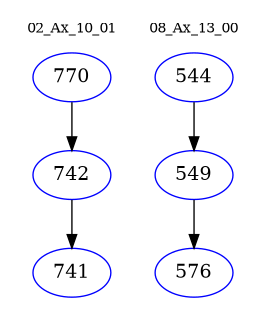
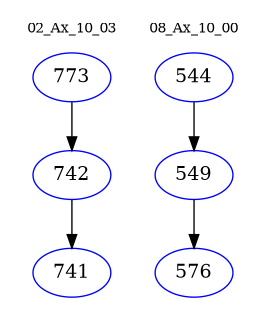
cluster "02_Ax_10_01": label "02_Ax_10_01" -> "02_Ax_10_03"
cluster "08_Ax_13_00": label "08_Ax_13_00" -> "08_Ax_10_00"
node "770": label "770" -> "773"
